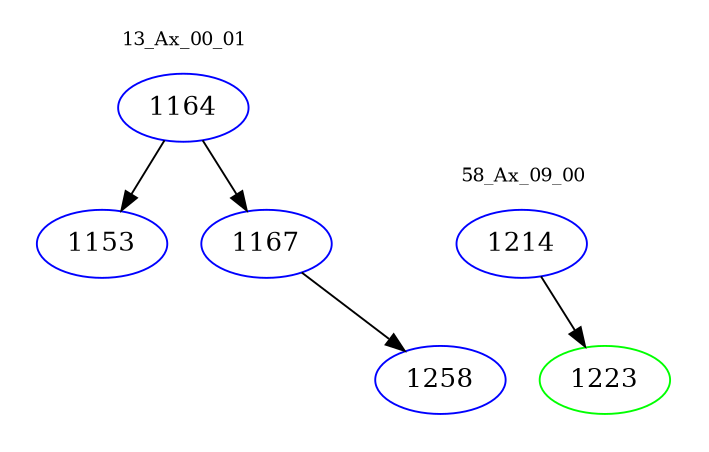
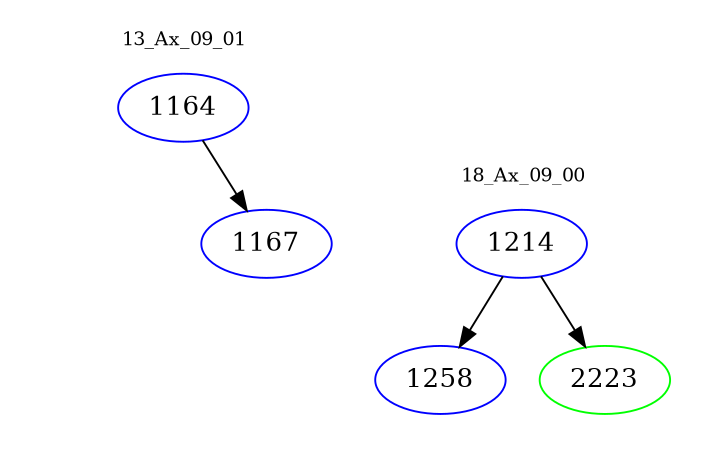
cluster "13_Ax_00_01": label "13_Ax_00_01" -> "13_Ax_09_01"
cluster "58_Ax_09_00": label "58_Ax_09_00" -> "18_Ax_09_00"
node "1153": removed
edge "1167" -> "1258": now "1214" -> "1258"
node "1223": label "1223" -> "2223"
